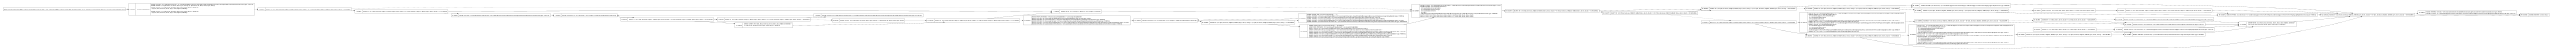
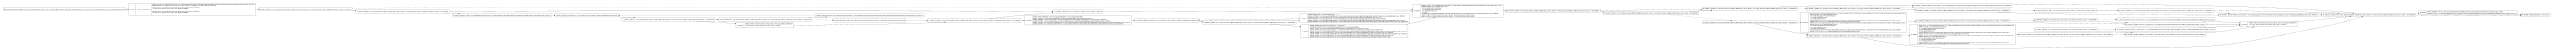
node "0: 0x0000": text "MTH_ENTER_BLOCK" -> "CONST_ENTER_BLOCK"
